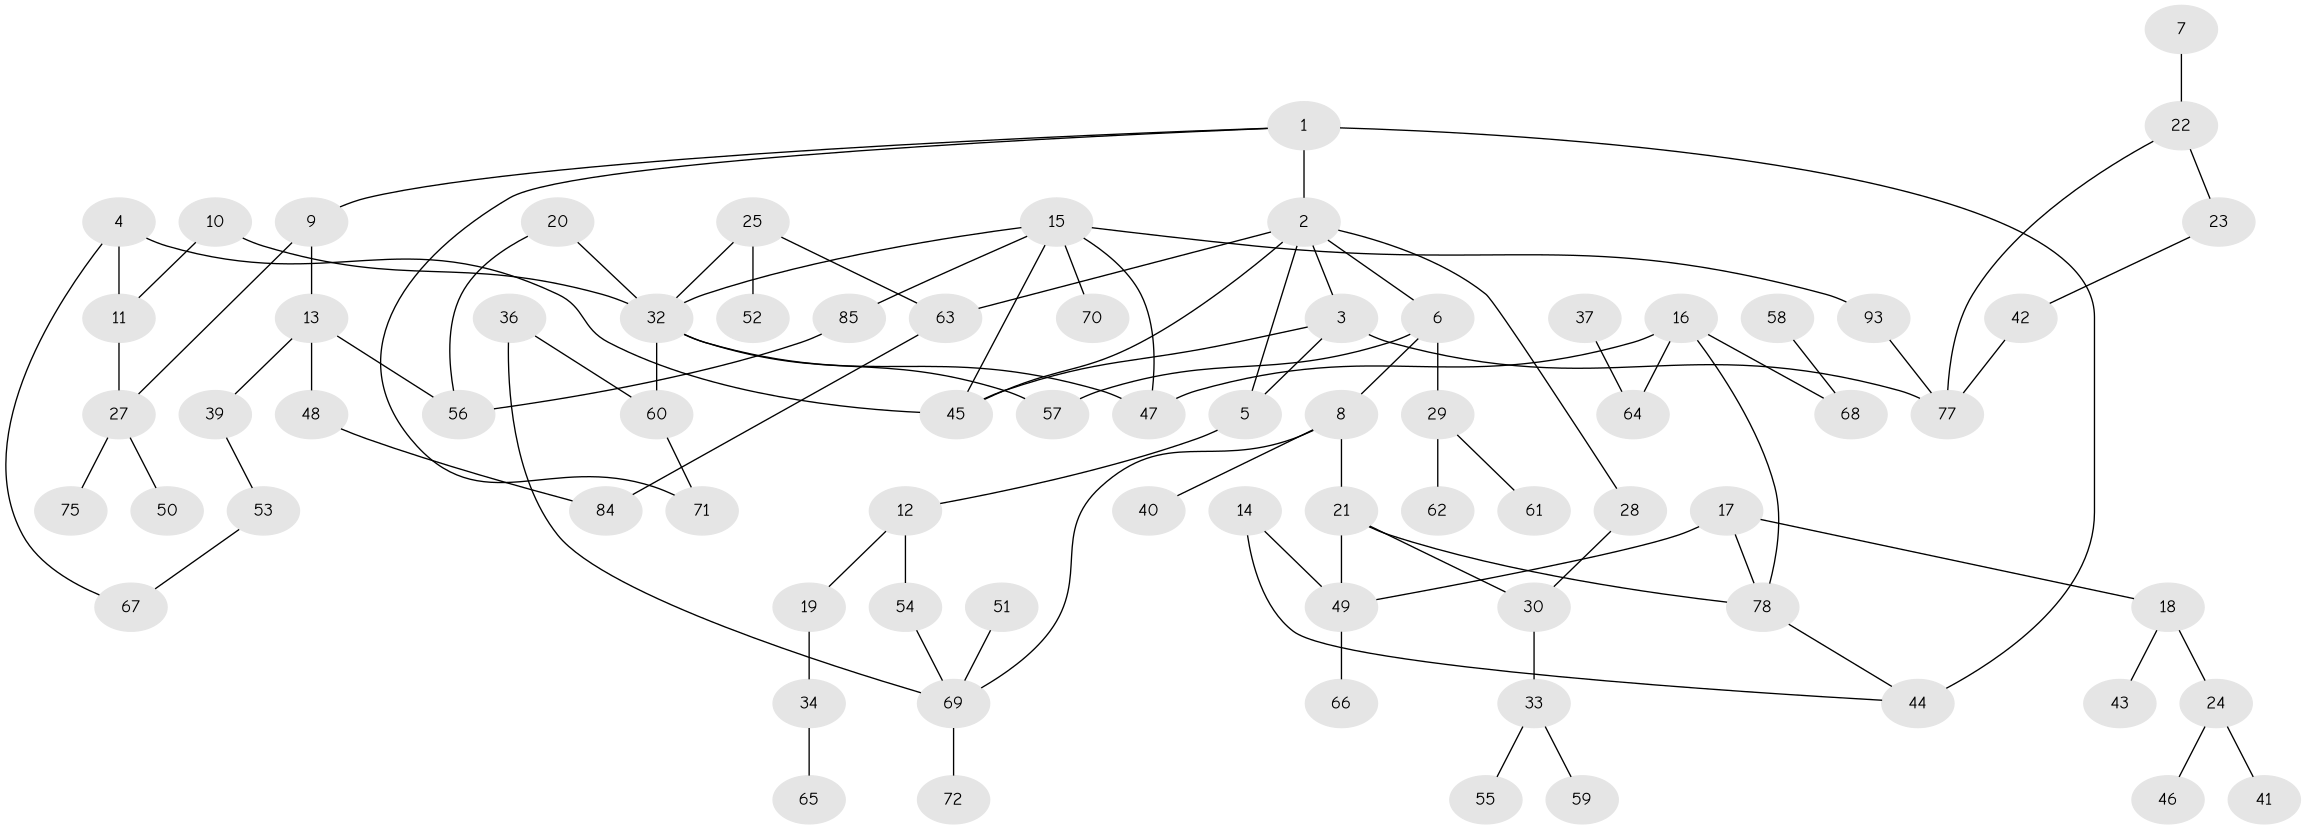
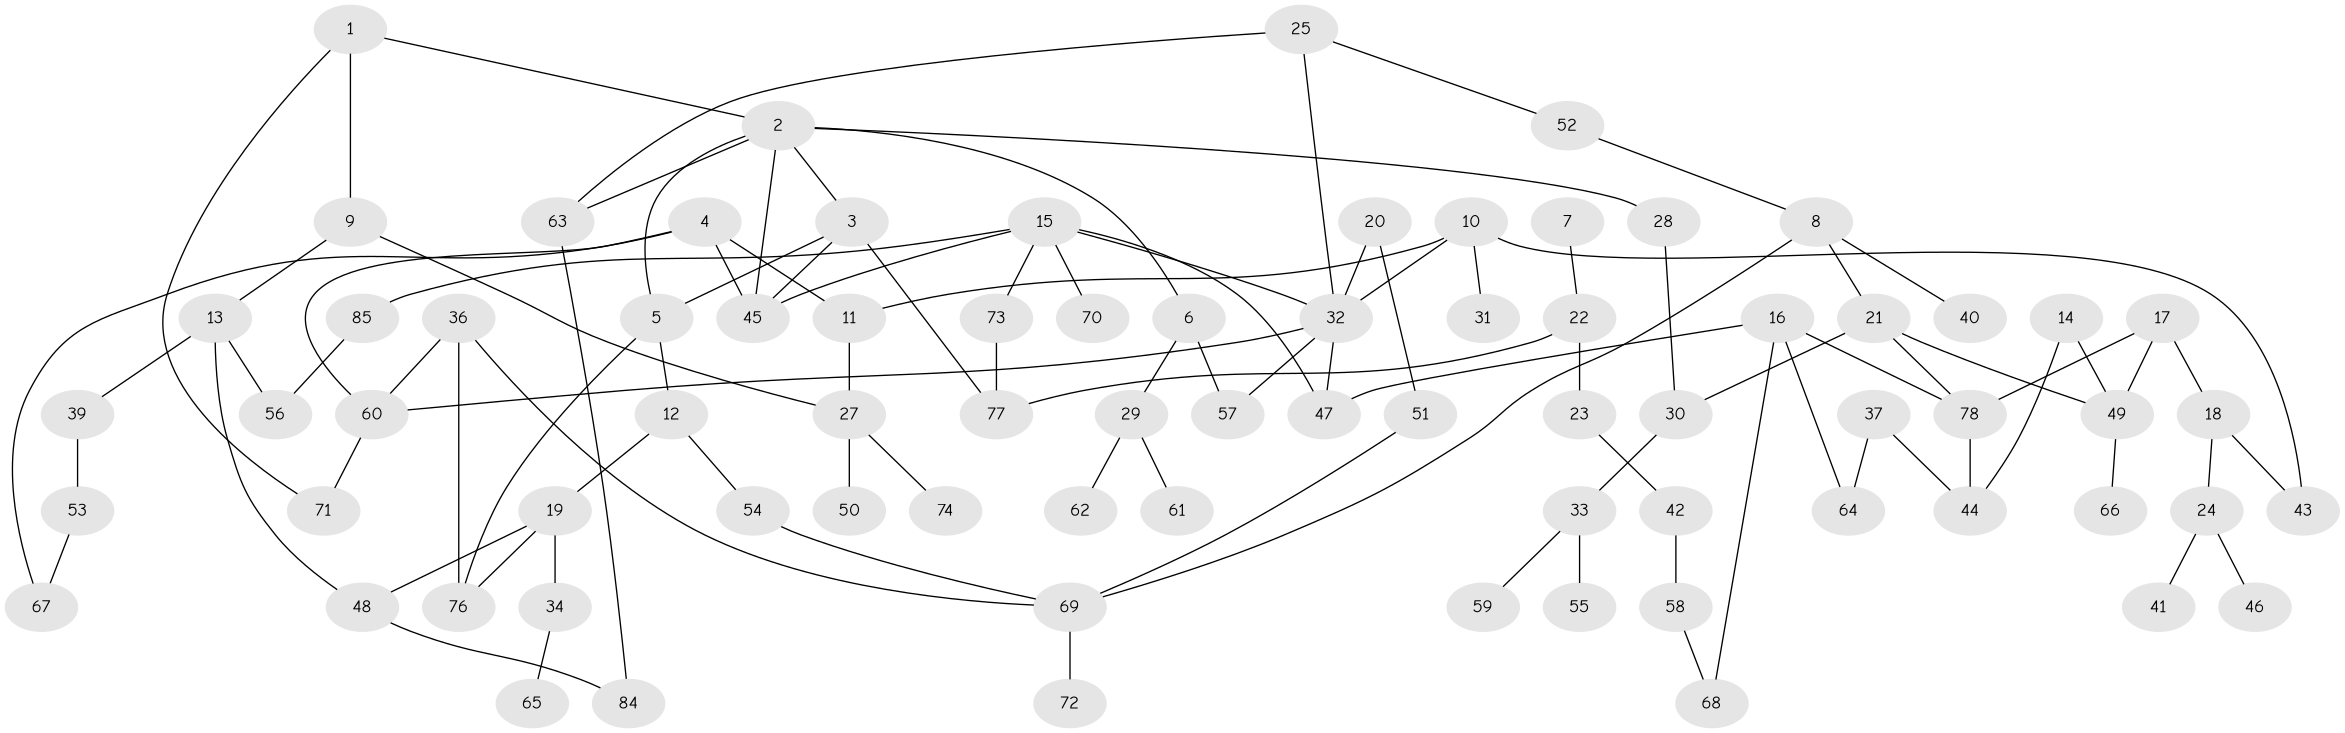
edge "1" -- "44": now "37" -- "44"
edge "10" -- "43": added
edge "4" -- "60": added
edge "20" -- "56": now "20" -- "51"
node "31": added
node "93": label "93" -> "73"
edge "6" -- "8": now "52" -- "8"
edge "42" -- "77": now "42" -- "58"
node "75": label "75" -> "74"
edge "19" -- "48": added
node "76": added
